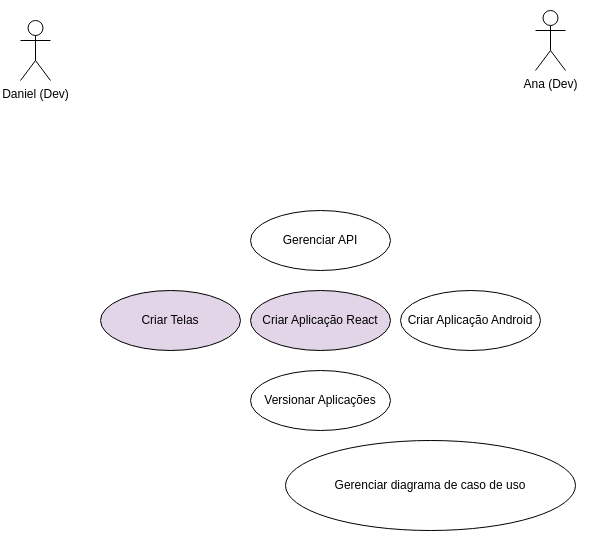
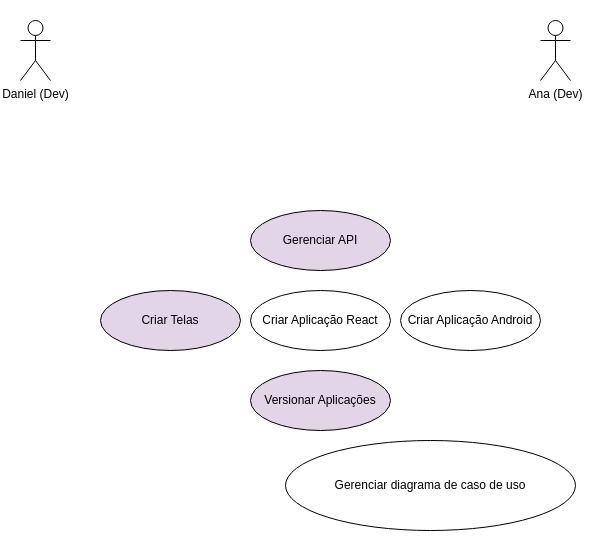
node "Ana (Dev)": moved (551, 41) -> (556, 51)
node "Gerenciar API": fillcolor #ffffff -> #e1d5e7
node "Criar Aplicação React": fillcolor #e1d5e7 -> #ffffff
node "Versionar Aplicações": fillcolor #ffffff -> #e1d5e7
